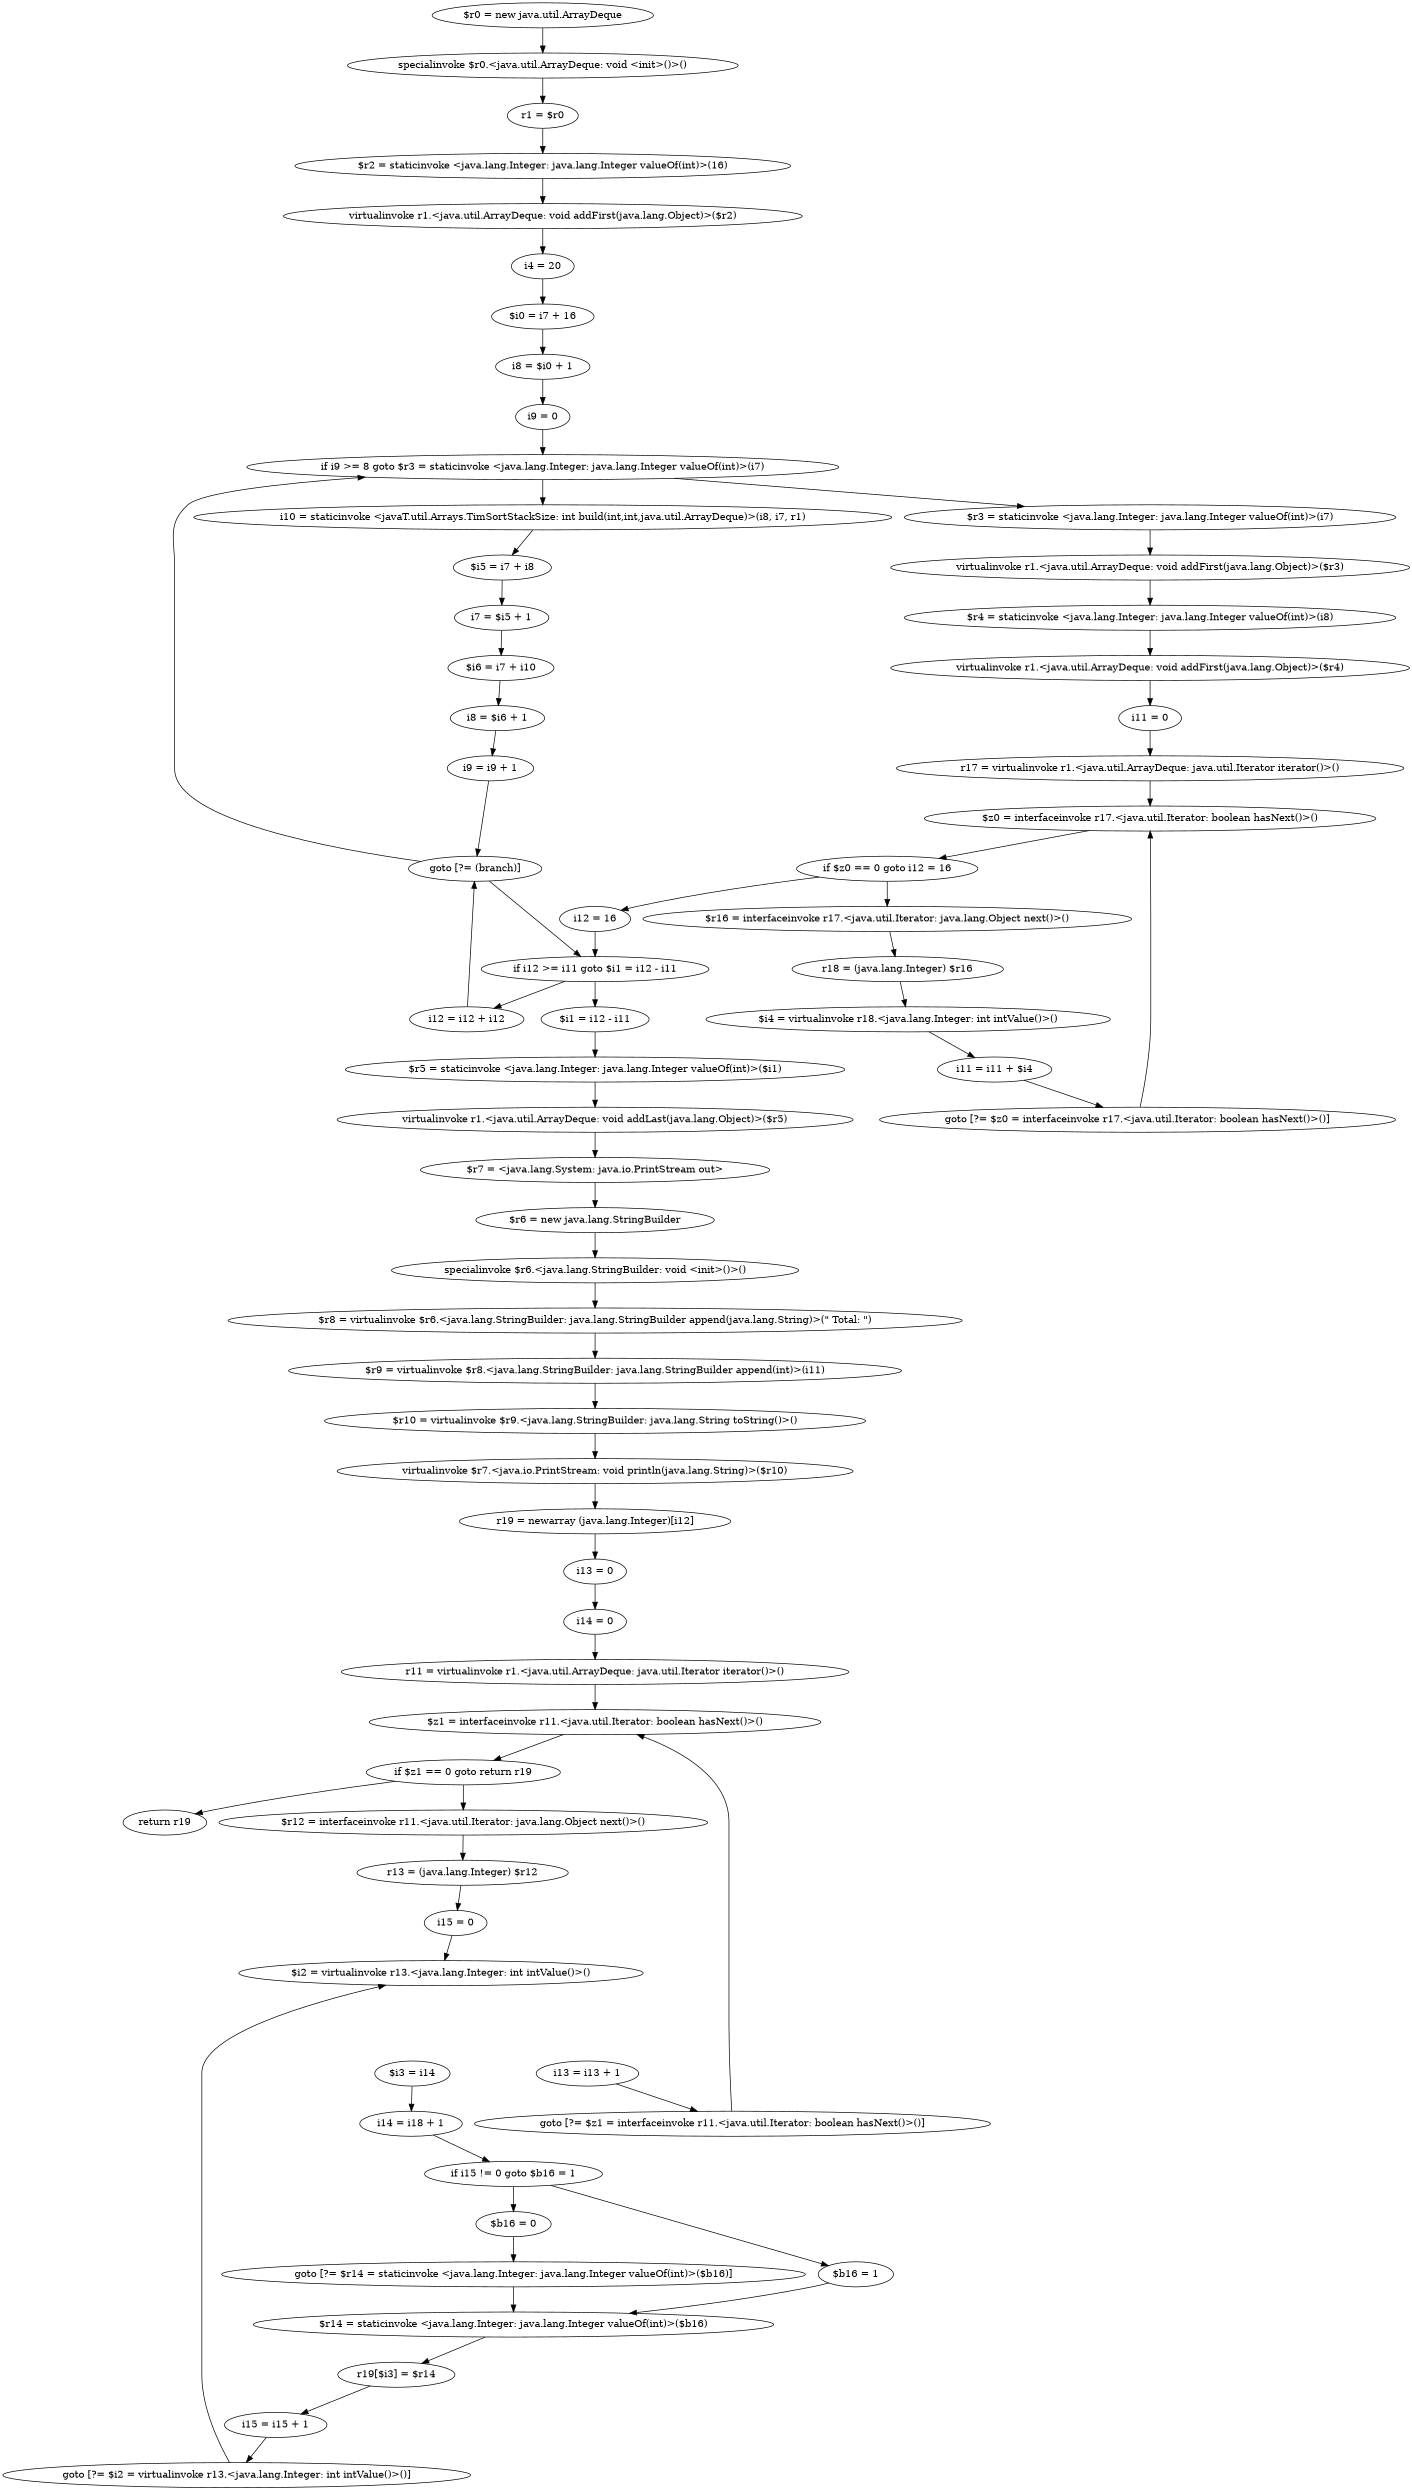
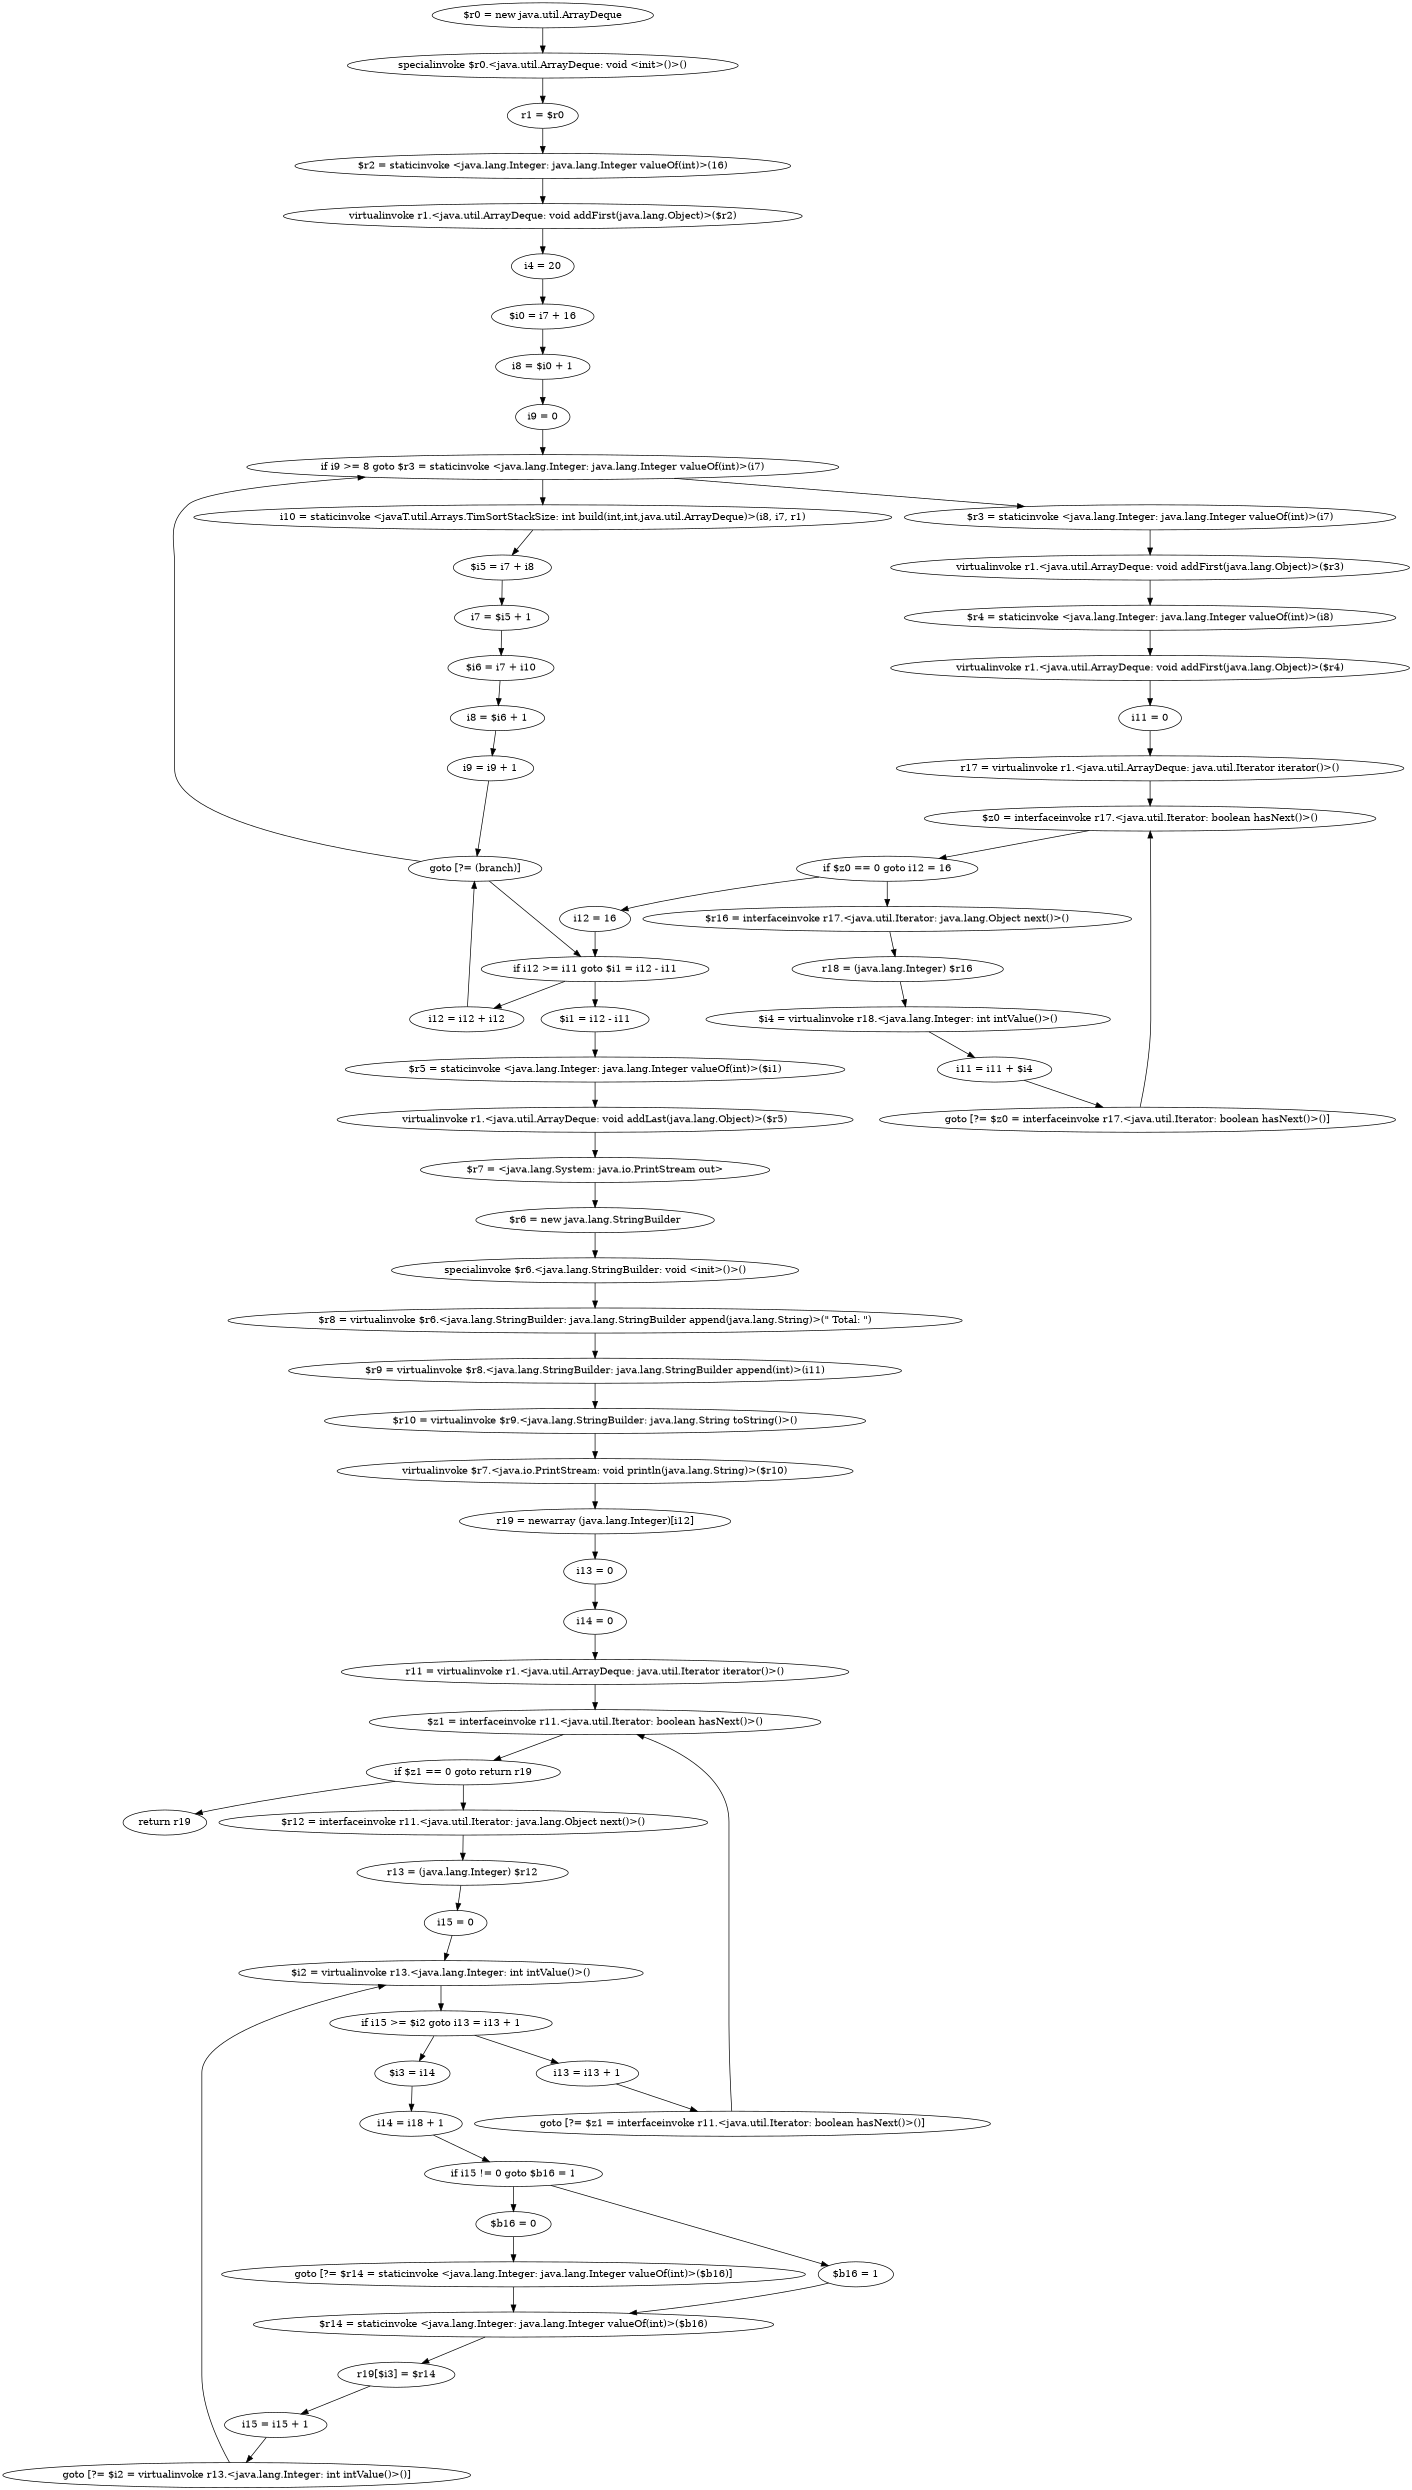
node "if i15 >= $i2 goto i13 = i13 + 1": added
